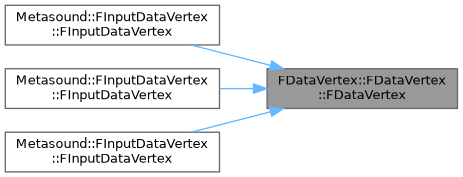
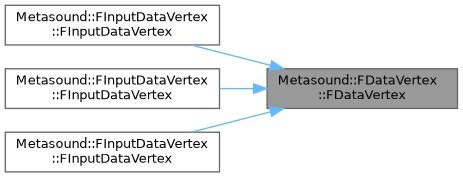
node "FDataVertex::FDataVertex ::FDataVertex": label "FDataVertex::FDataVertex ::FDataVertex" -> "Metasound::FDataVertex ::FDataVertex"
